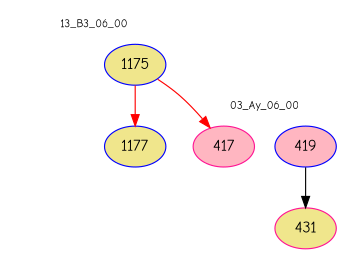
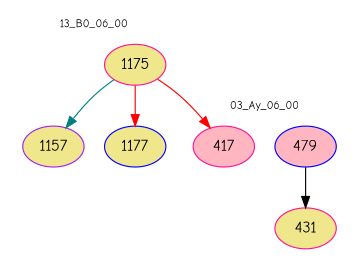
cluster "13_B3_06_00": label "13_B3_06_00" -> "13_B0_06_00"
node "1175": color blue -> deeppink
node "1157": added
node "419": label "419" -> "479"
